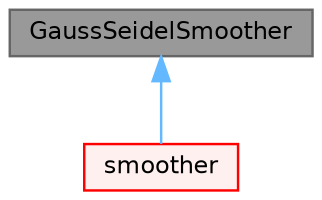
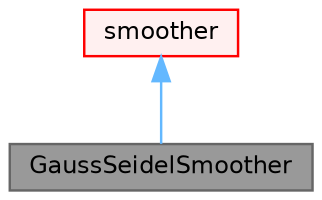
edge "smoother" -> "GaussSeidelSmoother": reversed
